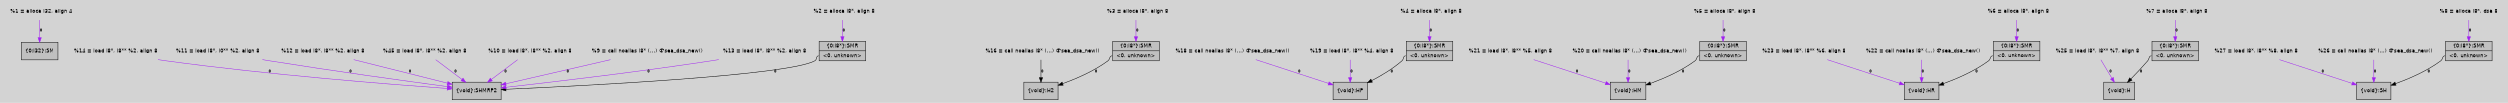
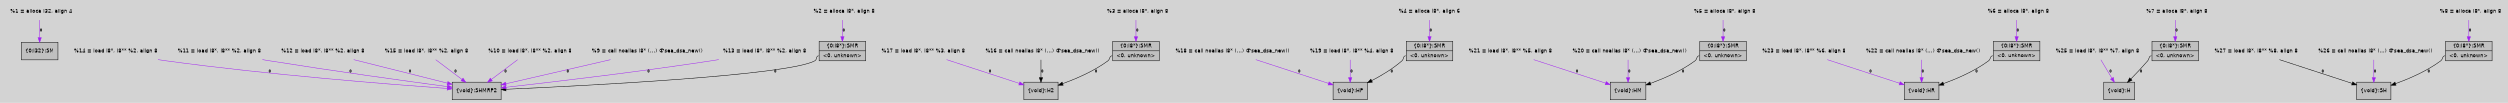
node "%4 = alloca i8*, align 8": label "%4 = alloca i8*, align 8" -> "%4 = alloca i8*, align 6"
node "%8 = alloca i8*, dsa 8": label "%8 = alloca i8*, dsa 8" -> "%8 = alloca i8*, align 8"
node "%11 = load i8*, i0** %2, align 8": label "%11 = load i8*, i0** %2, align 8" -> "%11 = load i8*, i8** %2, align 8"
node "%45 = load i8*, i8** %2, align 8": label "%45 = load i8*, i8** %2, align 8" -> "%15 = load i8*, i8** %2, align 8"
node "%17 = load i8*, i8** %3, align 8": added
edge "%27 = load i8*, i8** %8, align 8" -> "{void}:SH": color purple -> black
